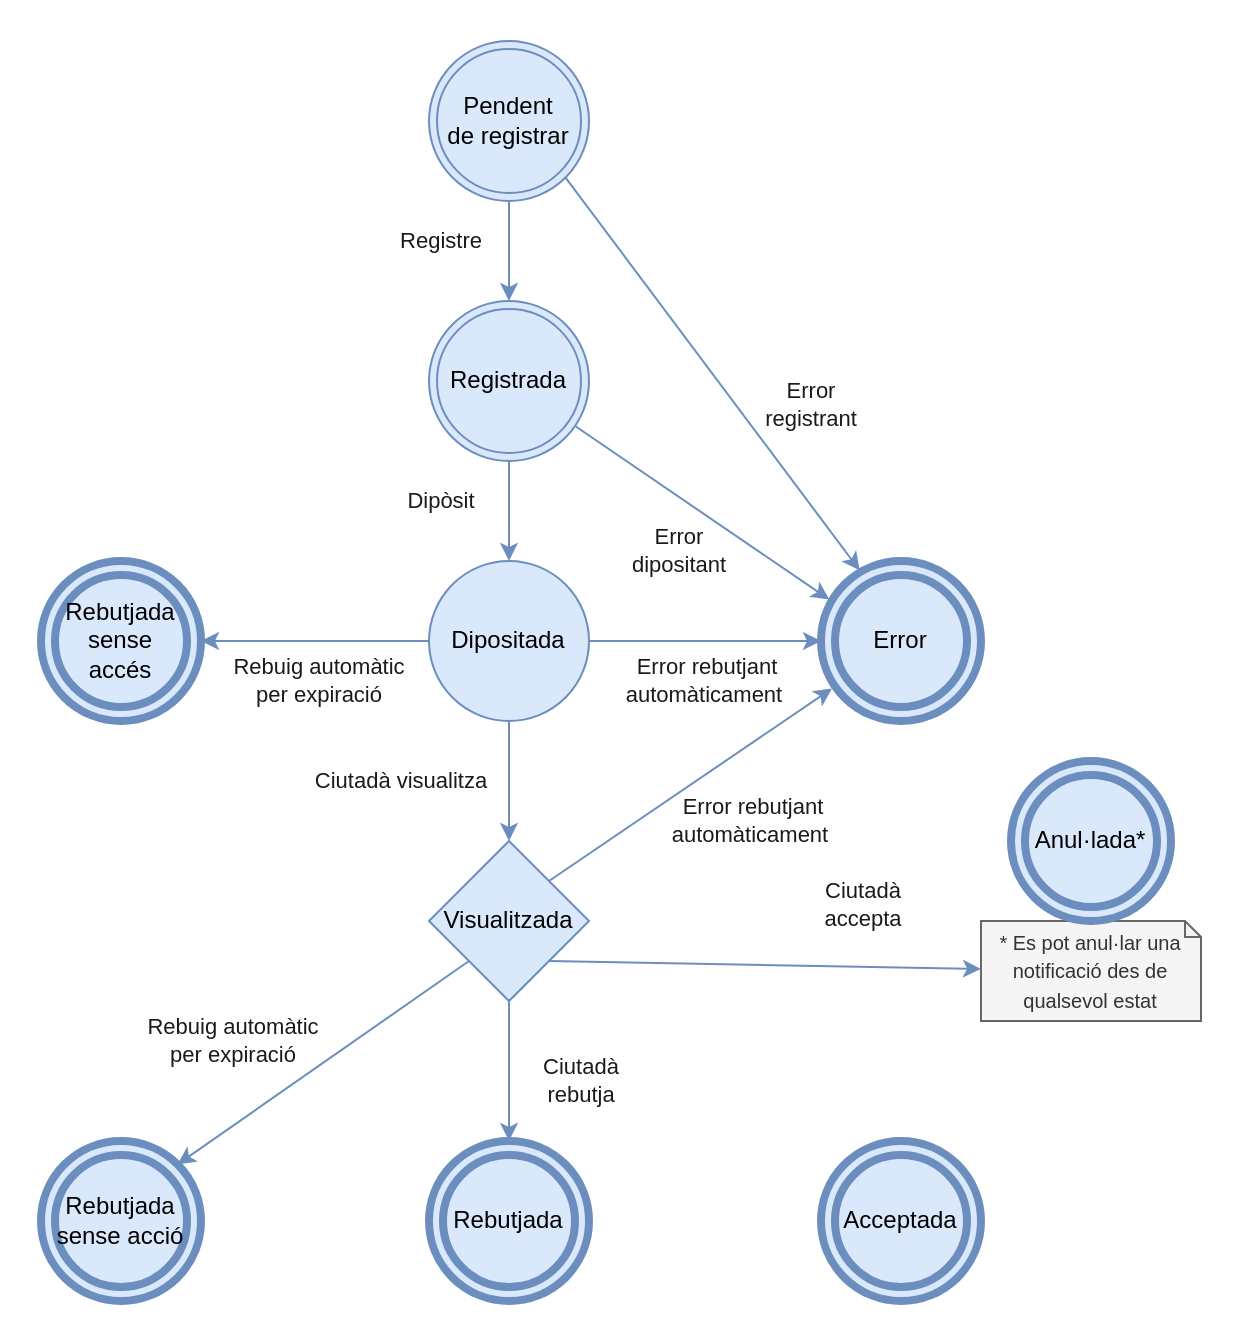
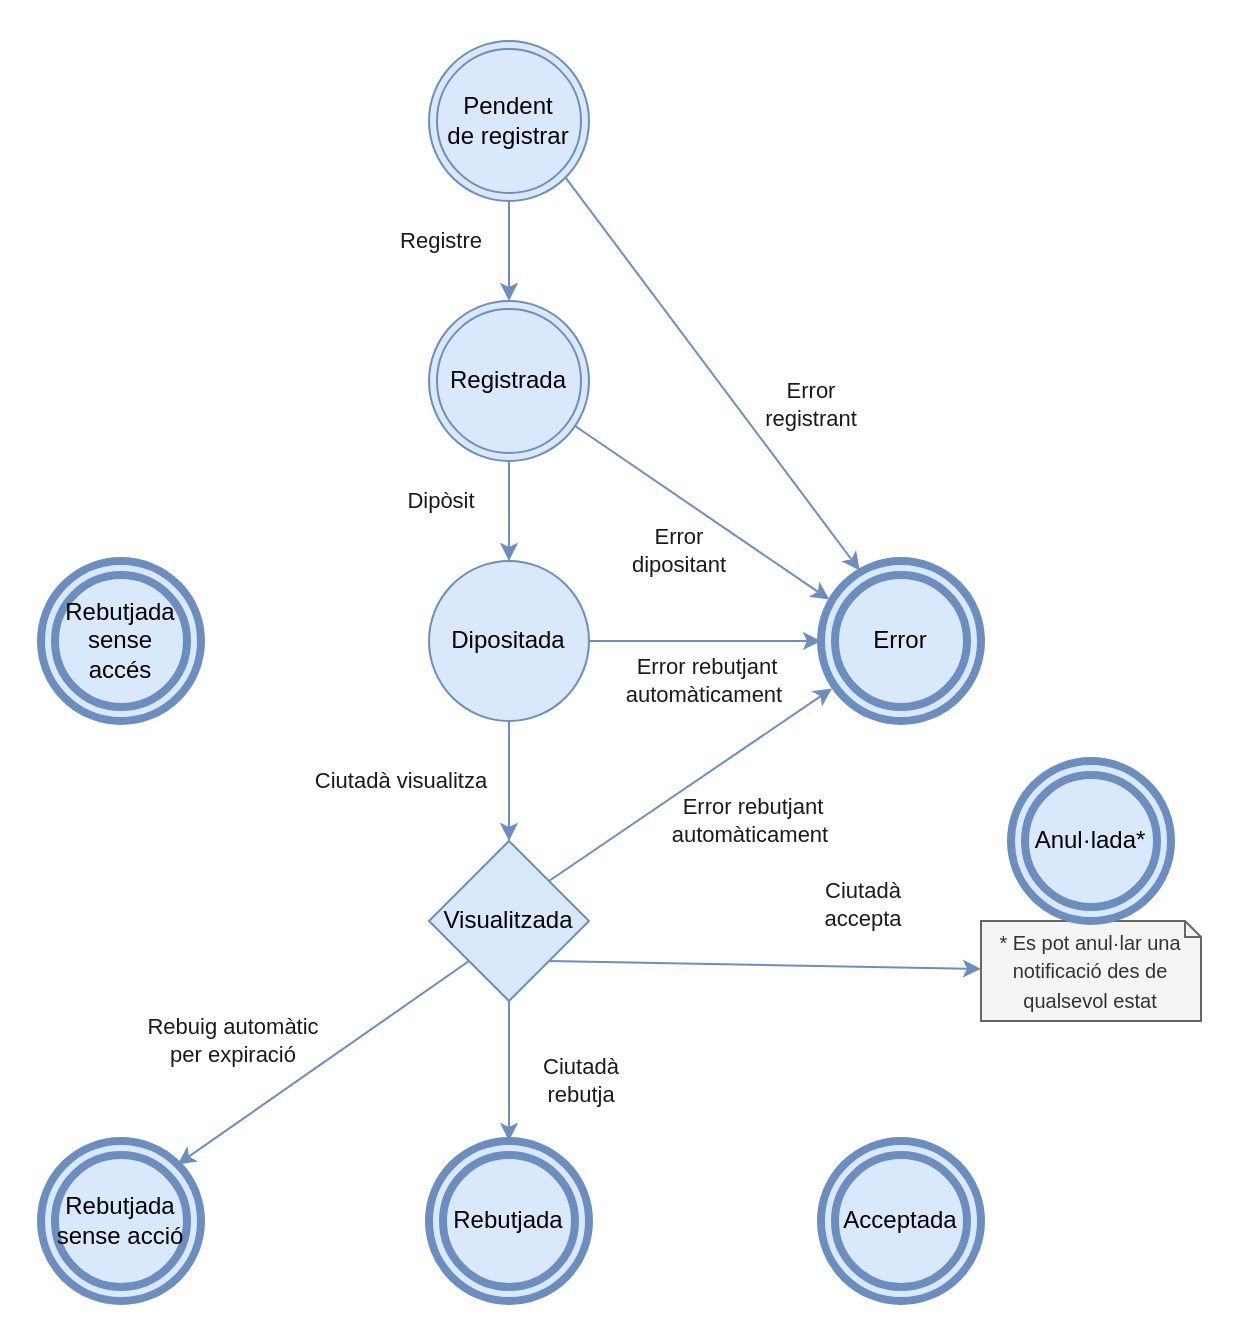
edge "Dipositada" -> "Rebutjada sense accés": removed, label "Rebuig automàtic per expiració"
